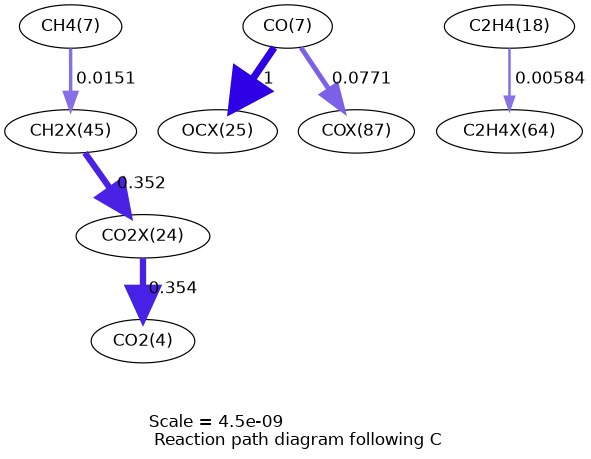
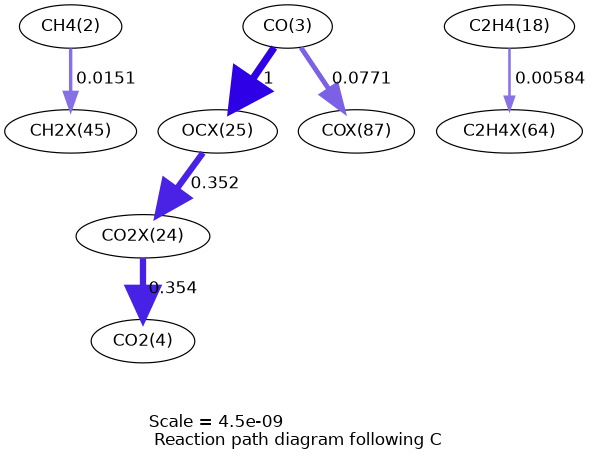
node "CH4(7)": label "CH4(7)" -> "CH4(2)"
node "CO(7)": label "CO(7)" -> "CO(3)"
edge "CH2X(45)" -> "CO2X(24)": now "OCX(25)" -> "CO2X(24)"
